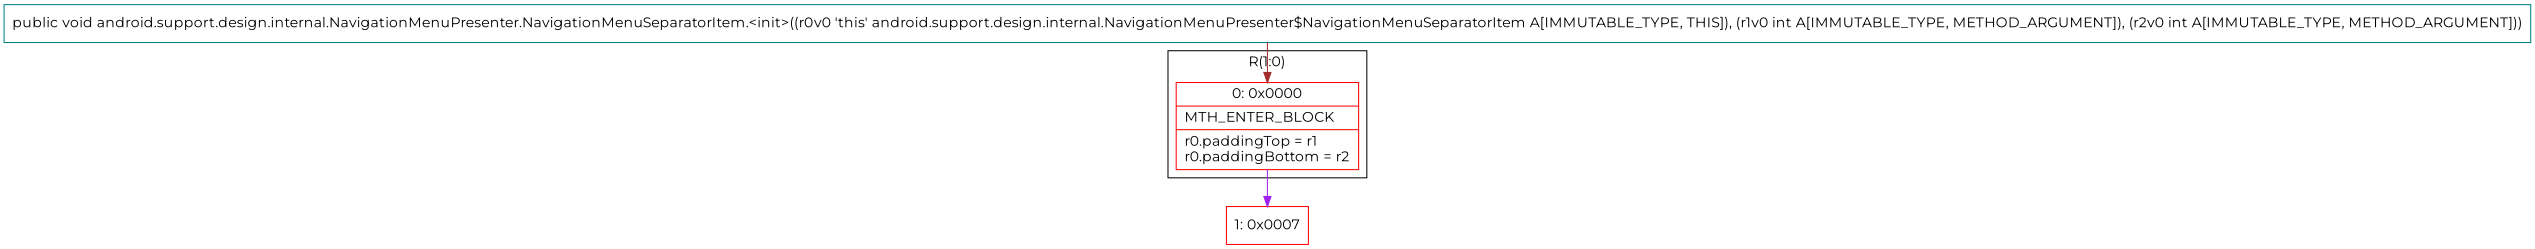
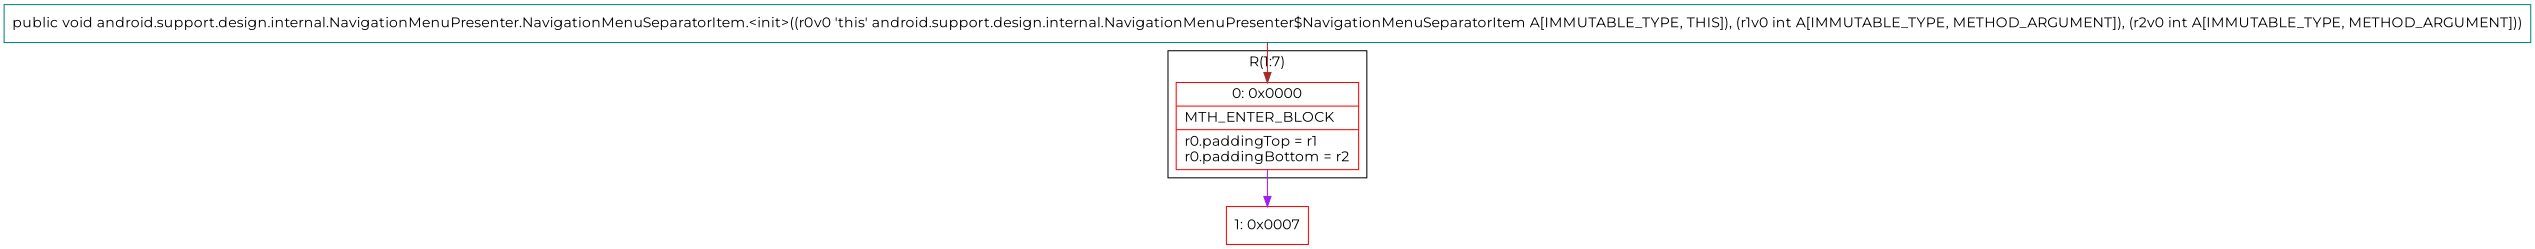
cluster "R(1:0)": label "R(1:0)" -> "R(1:7)"
